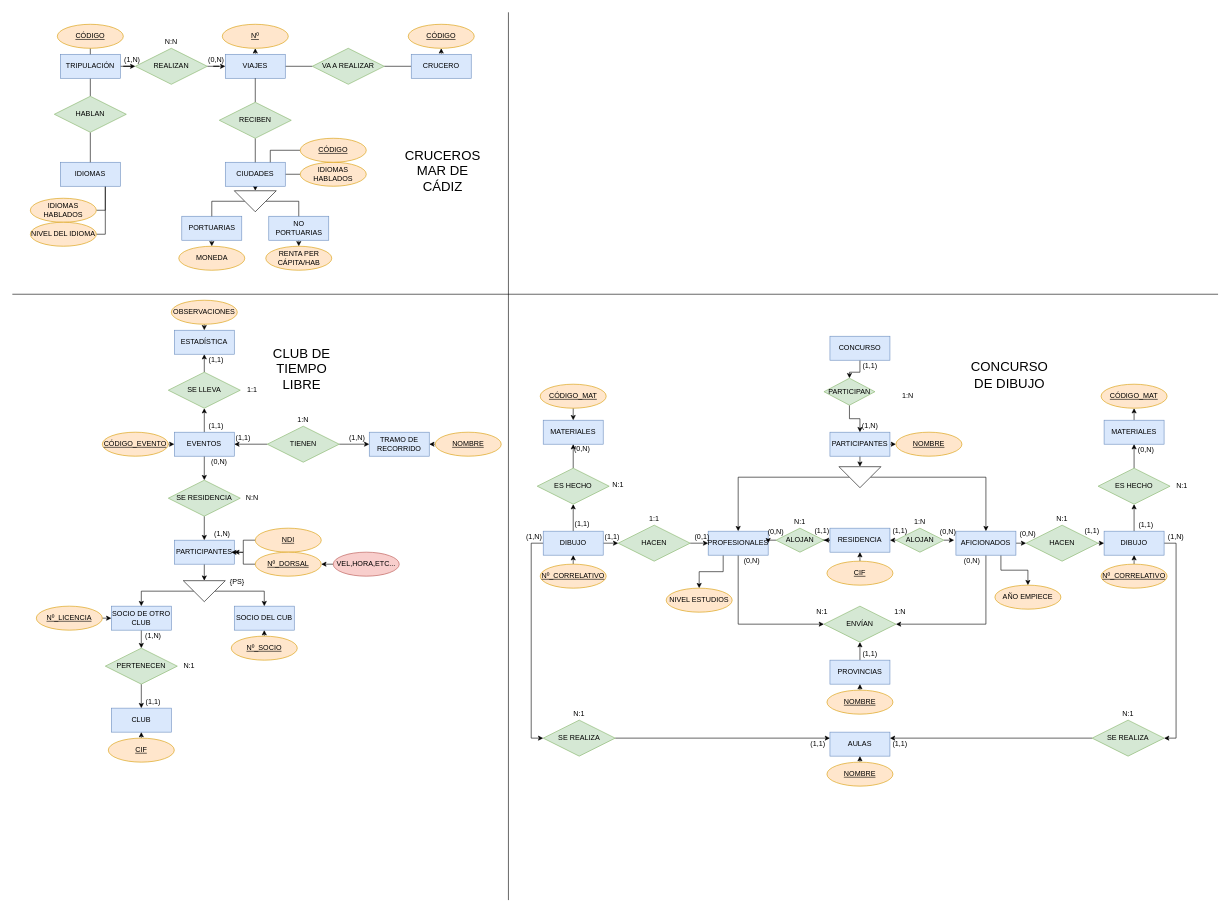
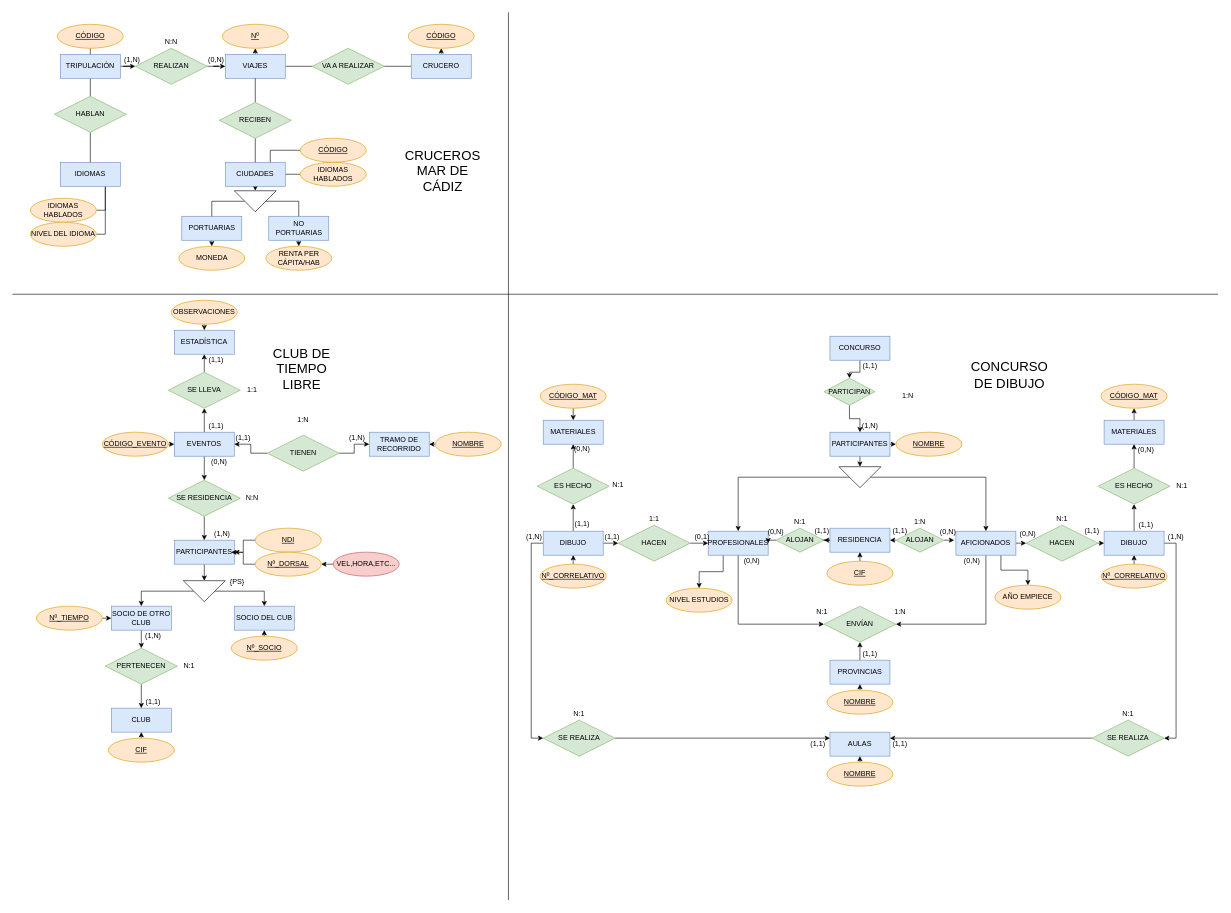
node "TIENEN": moved (303, 444) -> (303, 453)
node "Nº_LICENCIA": label "Nº_LICENCIA" -> "Nº_TIEMPO"
